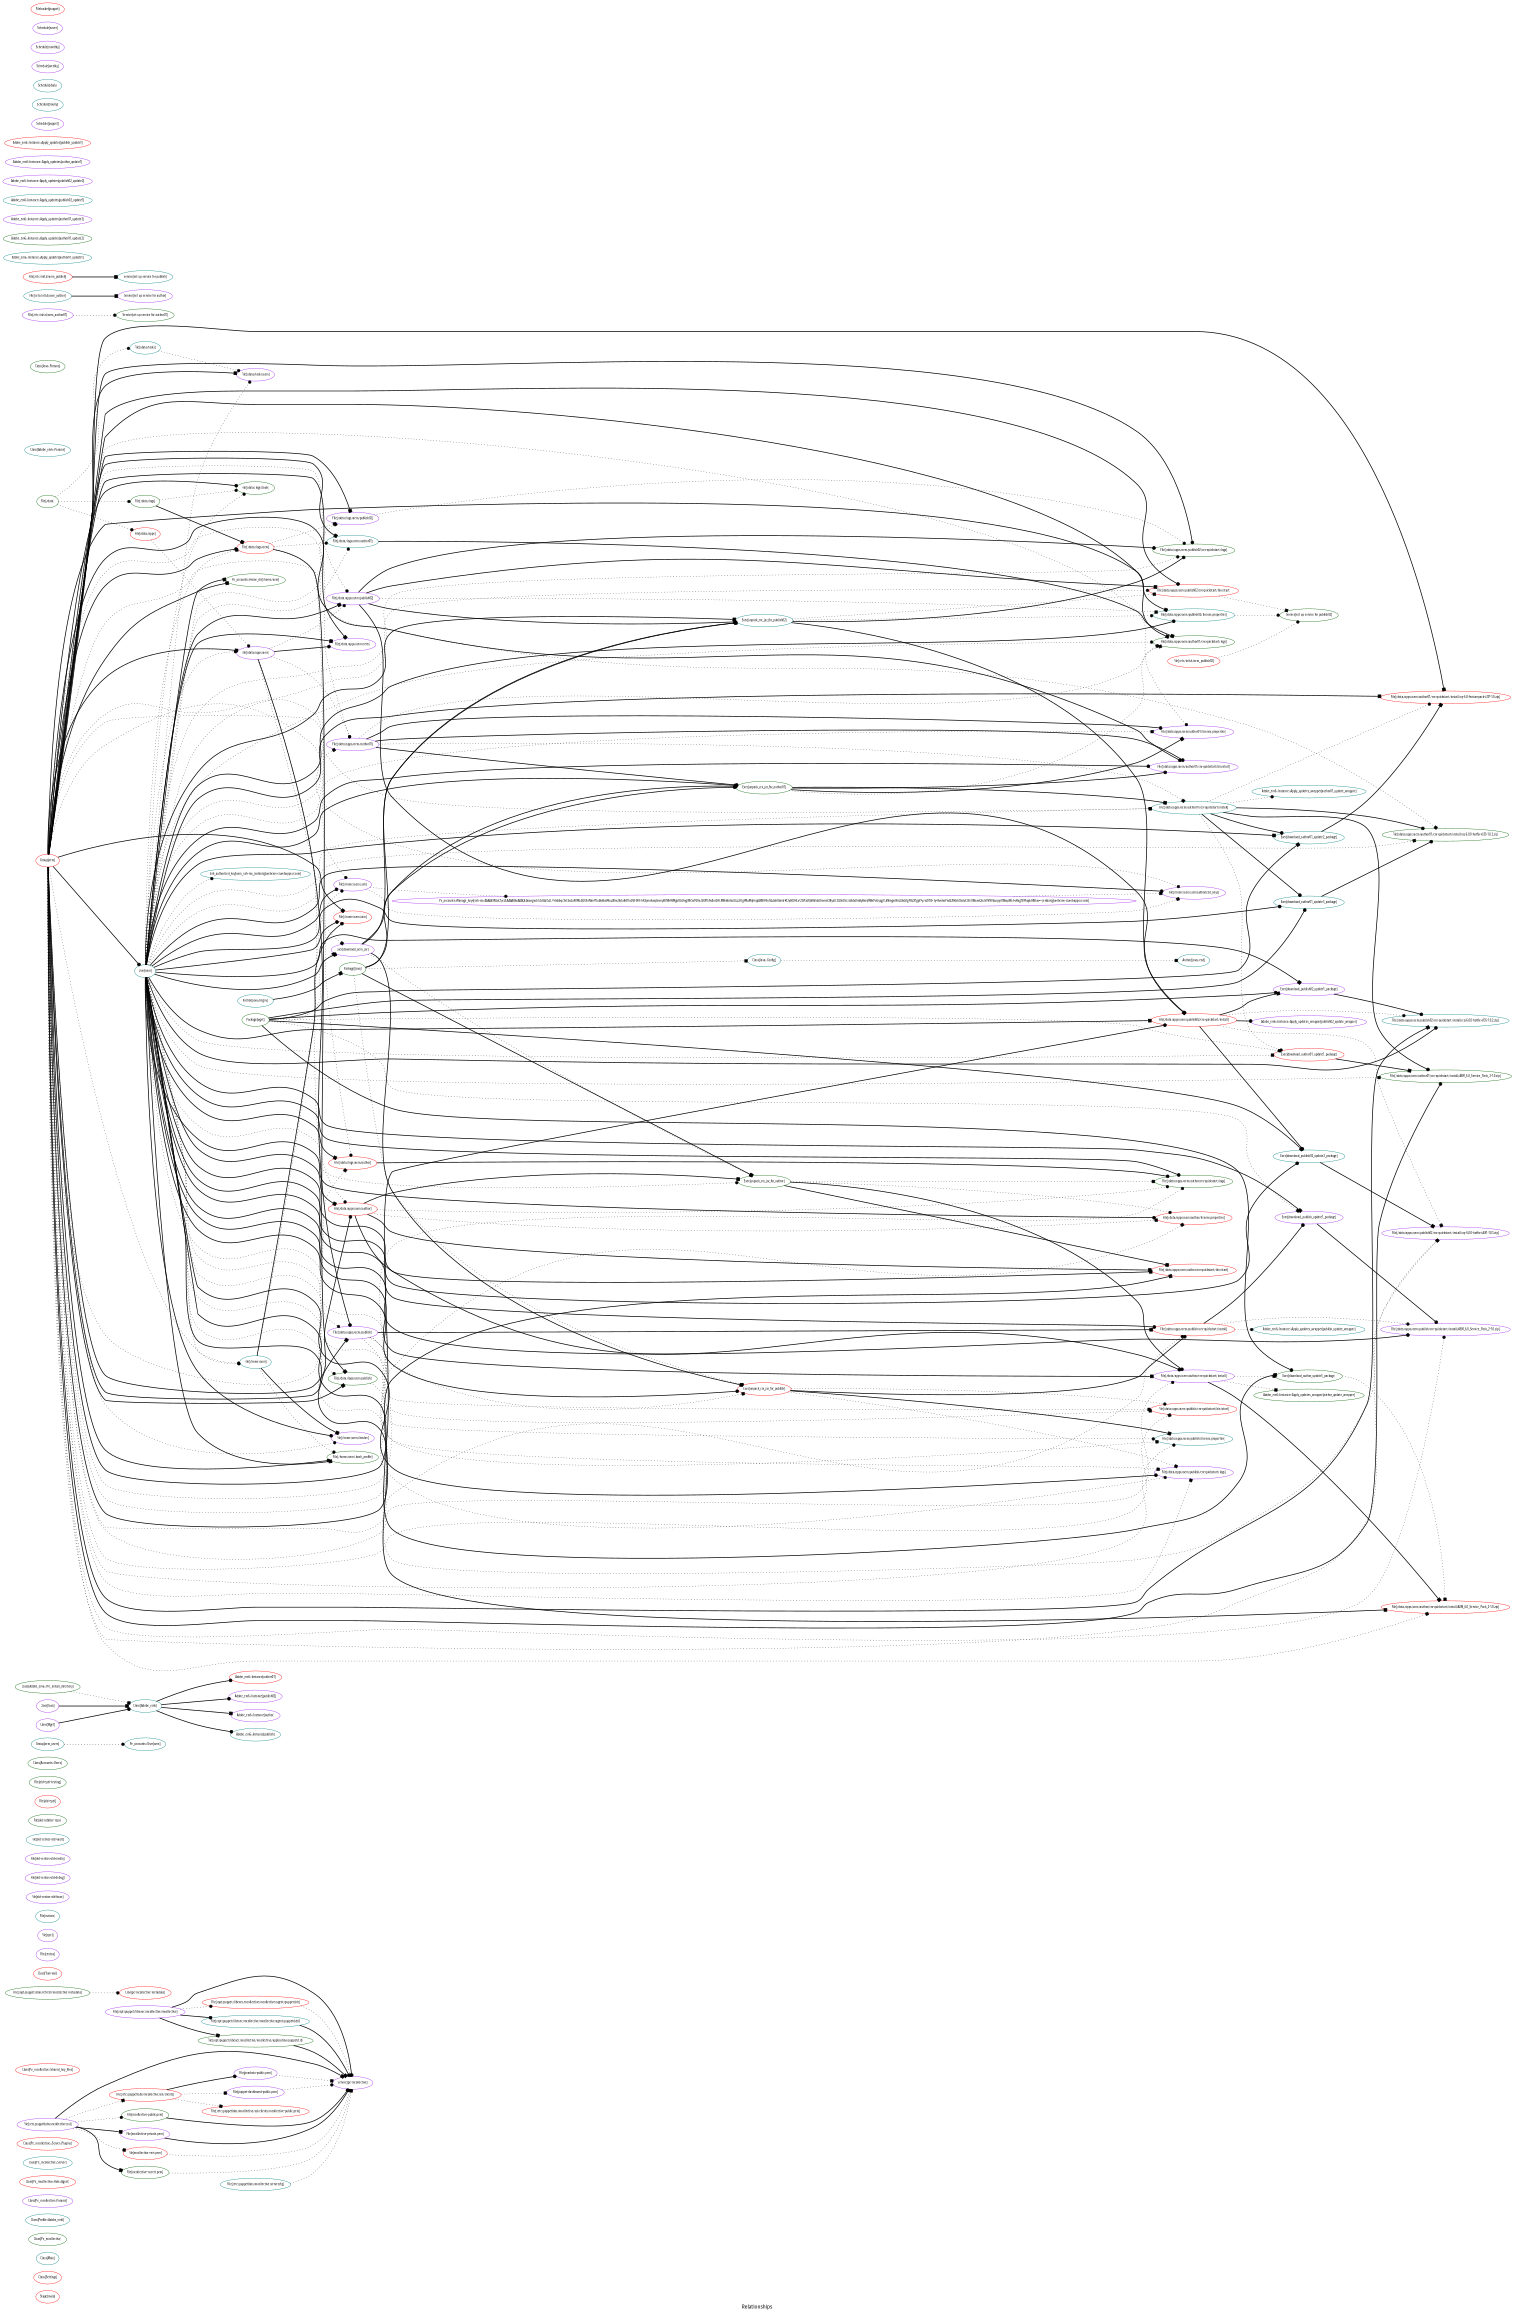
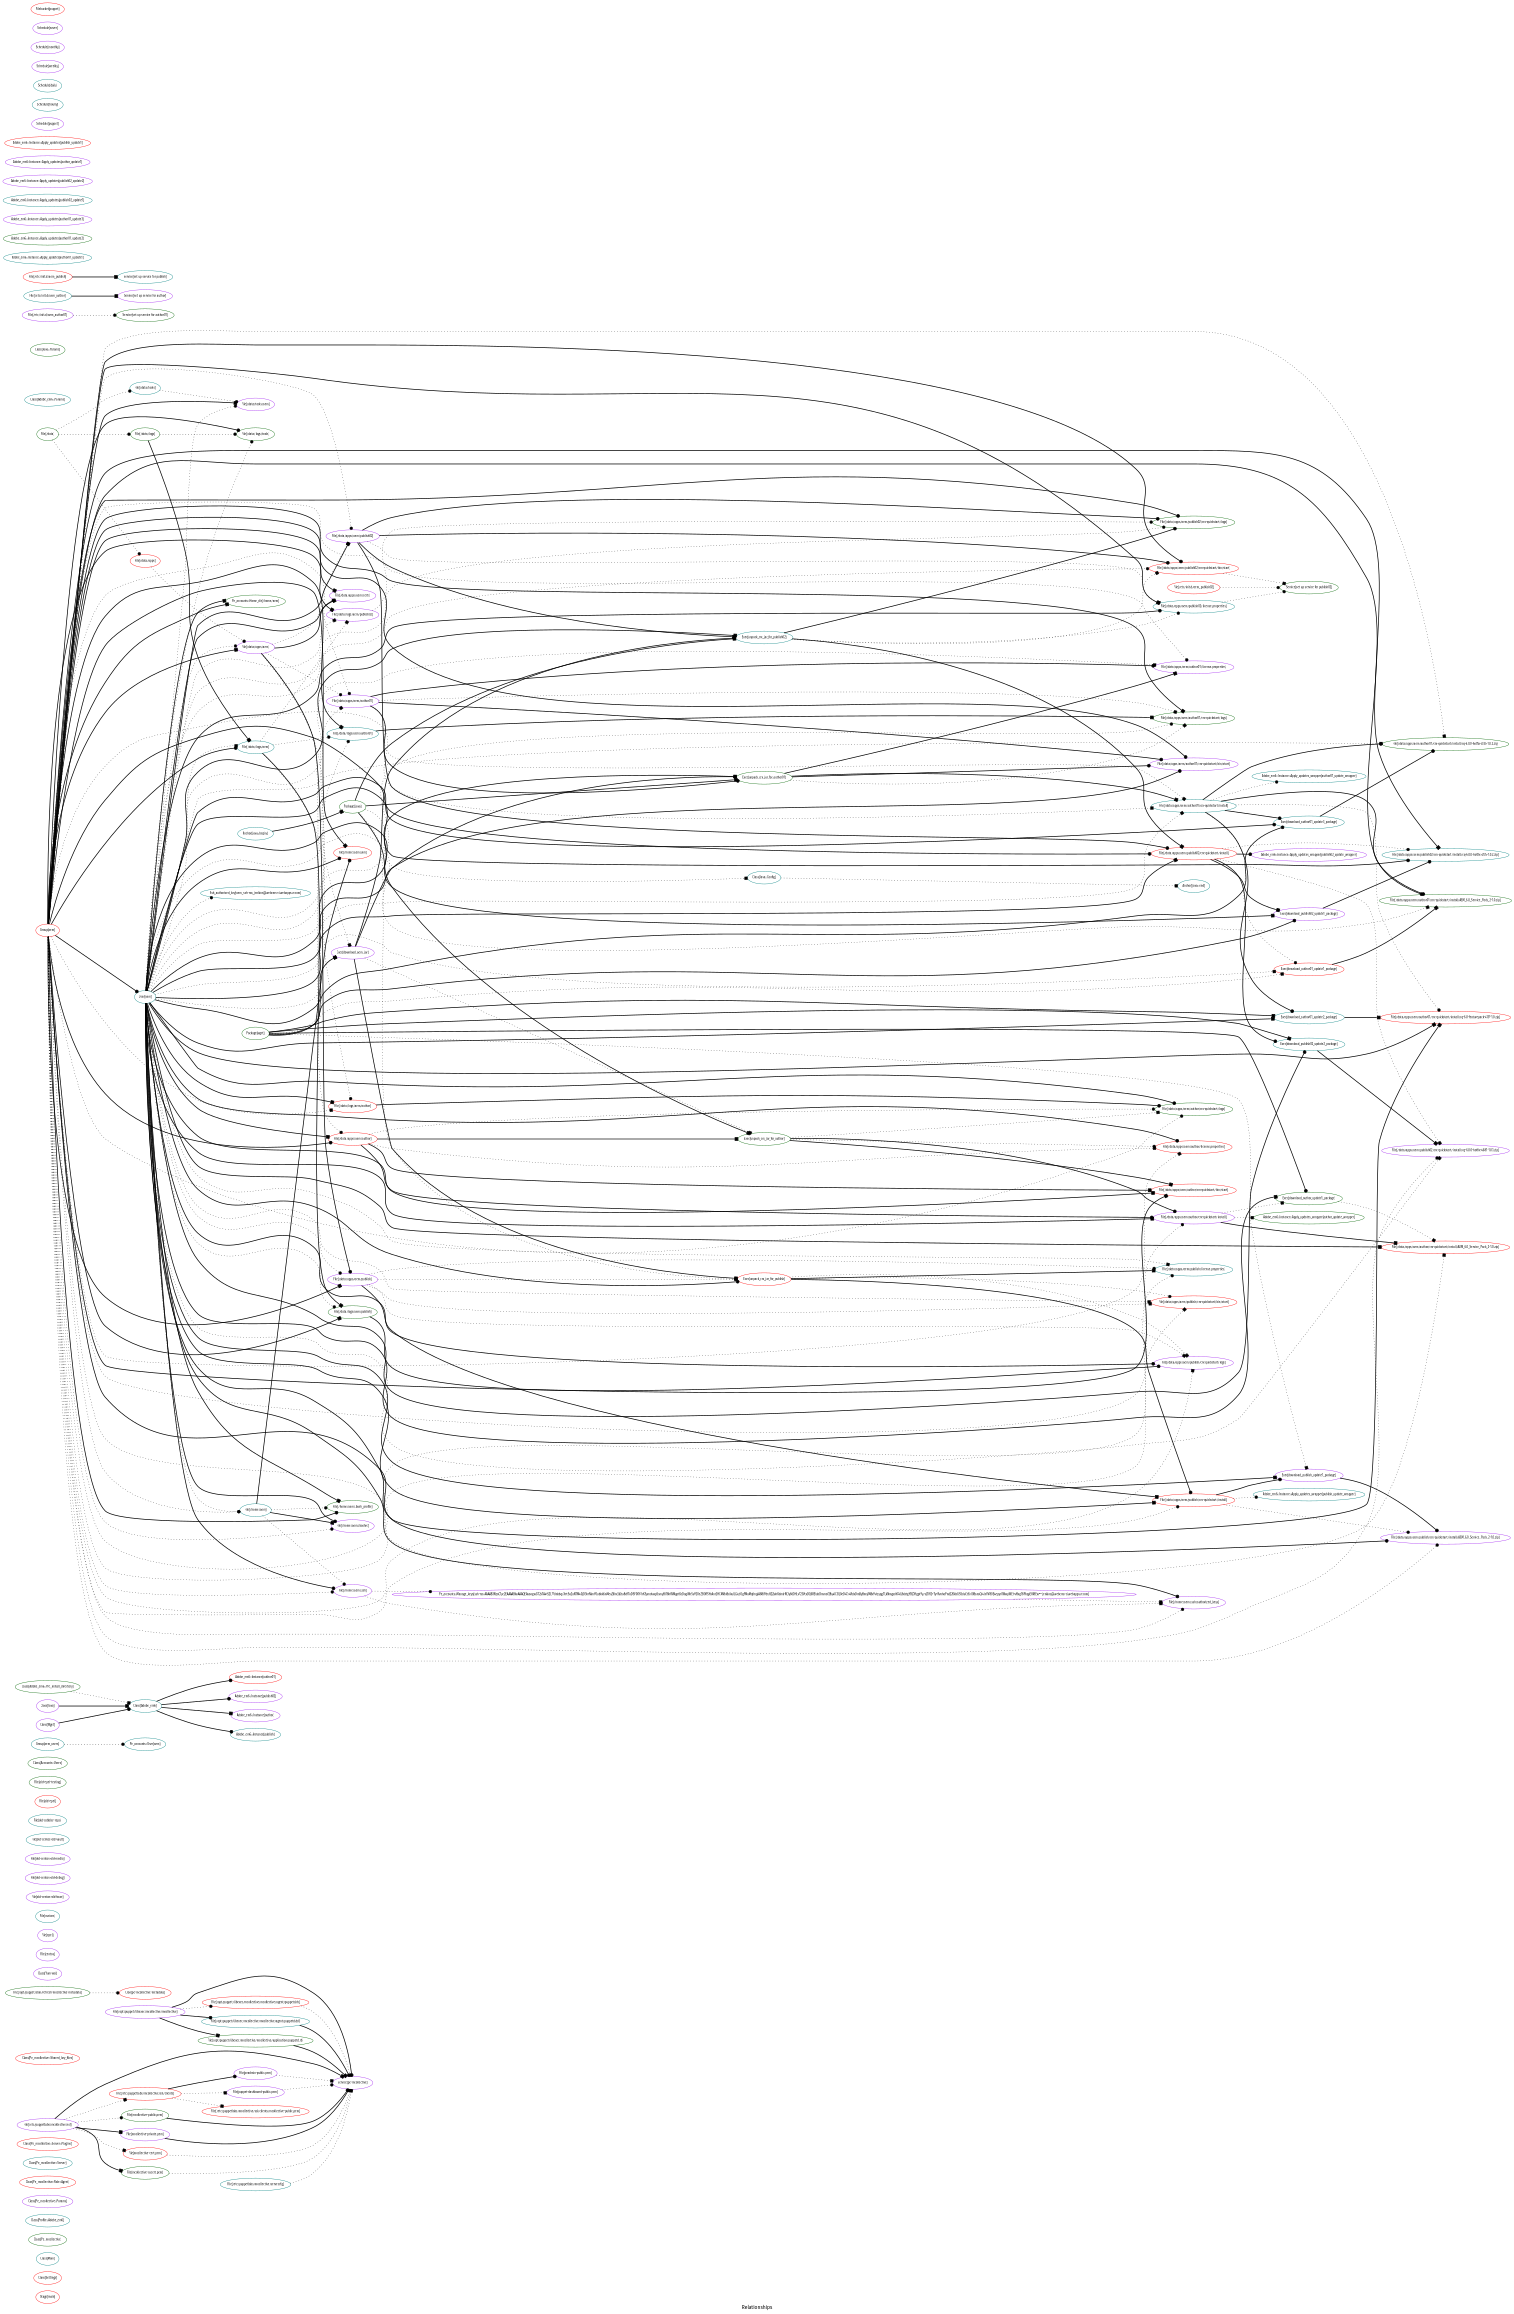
node "File[/data/logs/aem]": color red -> teal
edge "File[/data/apps/aem/publish02]" -> "File[/data/apps/aem/publish02/crx-quickstart/bin/start]": arrowhead box -> dot
edge "User[aem]" -> "Exec[unpack_crx_jar_for_author]": removed
edge "User[aem]" -> "File[/data/apps/aem/publish/crx-quickstart/install]": arrowhead dot -> box
edge "File[/data/logs/aem/publish]" -> "File[/data/apps/aem/publish/crx-quickstart/logs]": style dotted -> bold
node "File[old-cobbler-repo]": color darkgreen -> teal
node "Class[Yum-wsi]": color red -> purple
